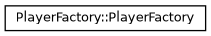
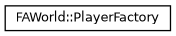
node "PlayerFactory::PlayerFactory": label "PlayerFactory::PlayerFactory" -> "FAWorld::PlayerFactory"
